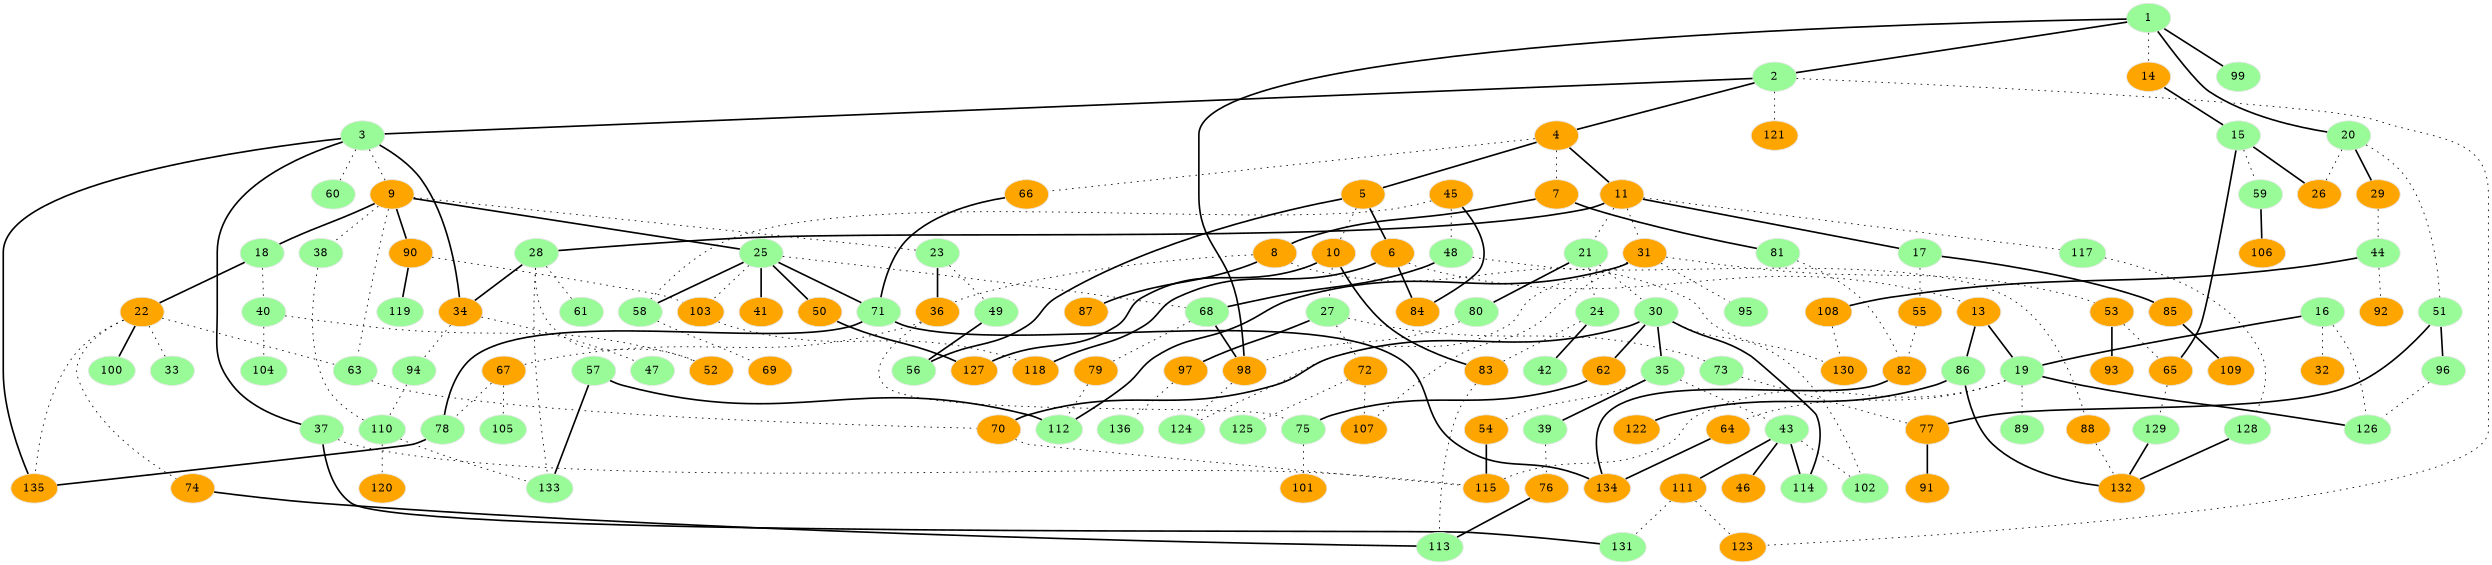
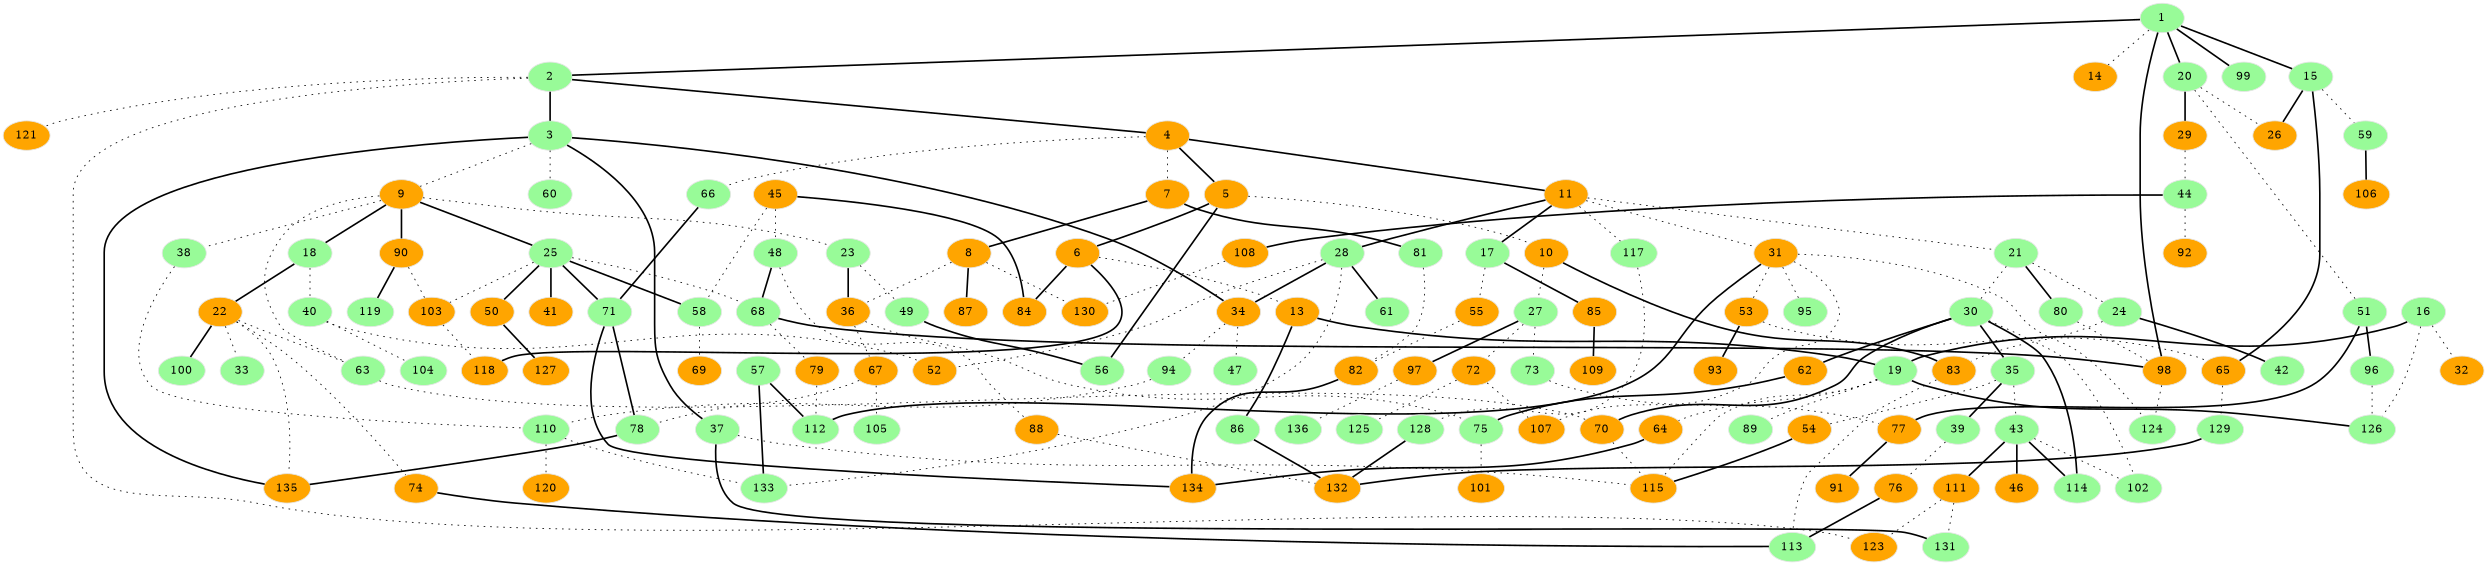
edge "14" -- "15": now "1" -- "15"
node "66": fillcolor orange -> palegreen
edge "28" -- "61": style dotted -> bold
edge "10" -- "127": removed
node "122": removed
